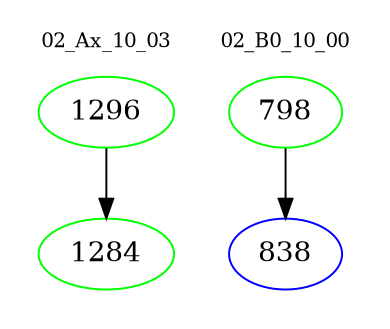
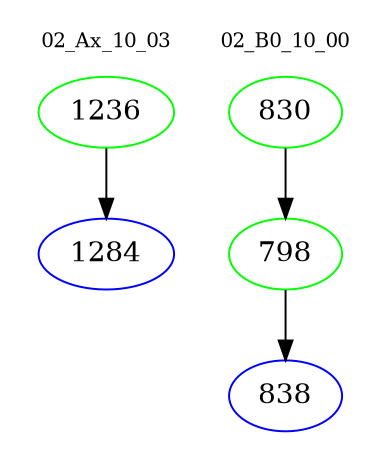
node "1296": label "1296" -> "1236"
node "830": added
node "1284": color green -> blue
